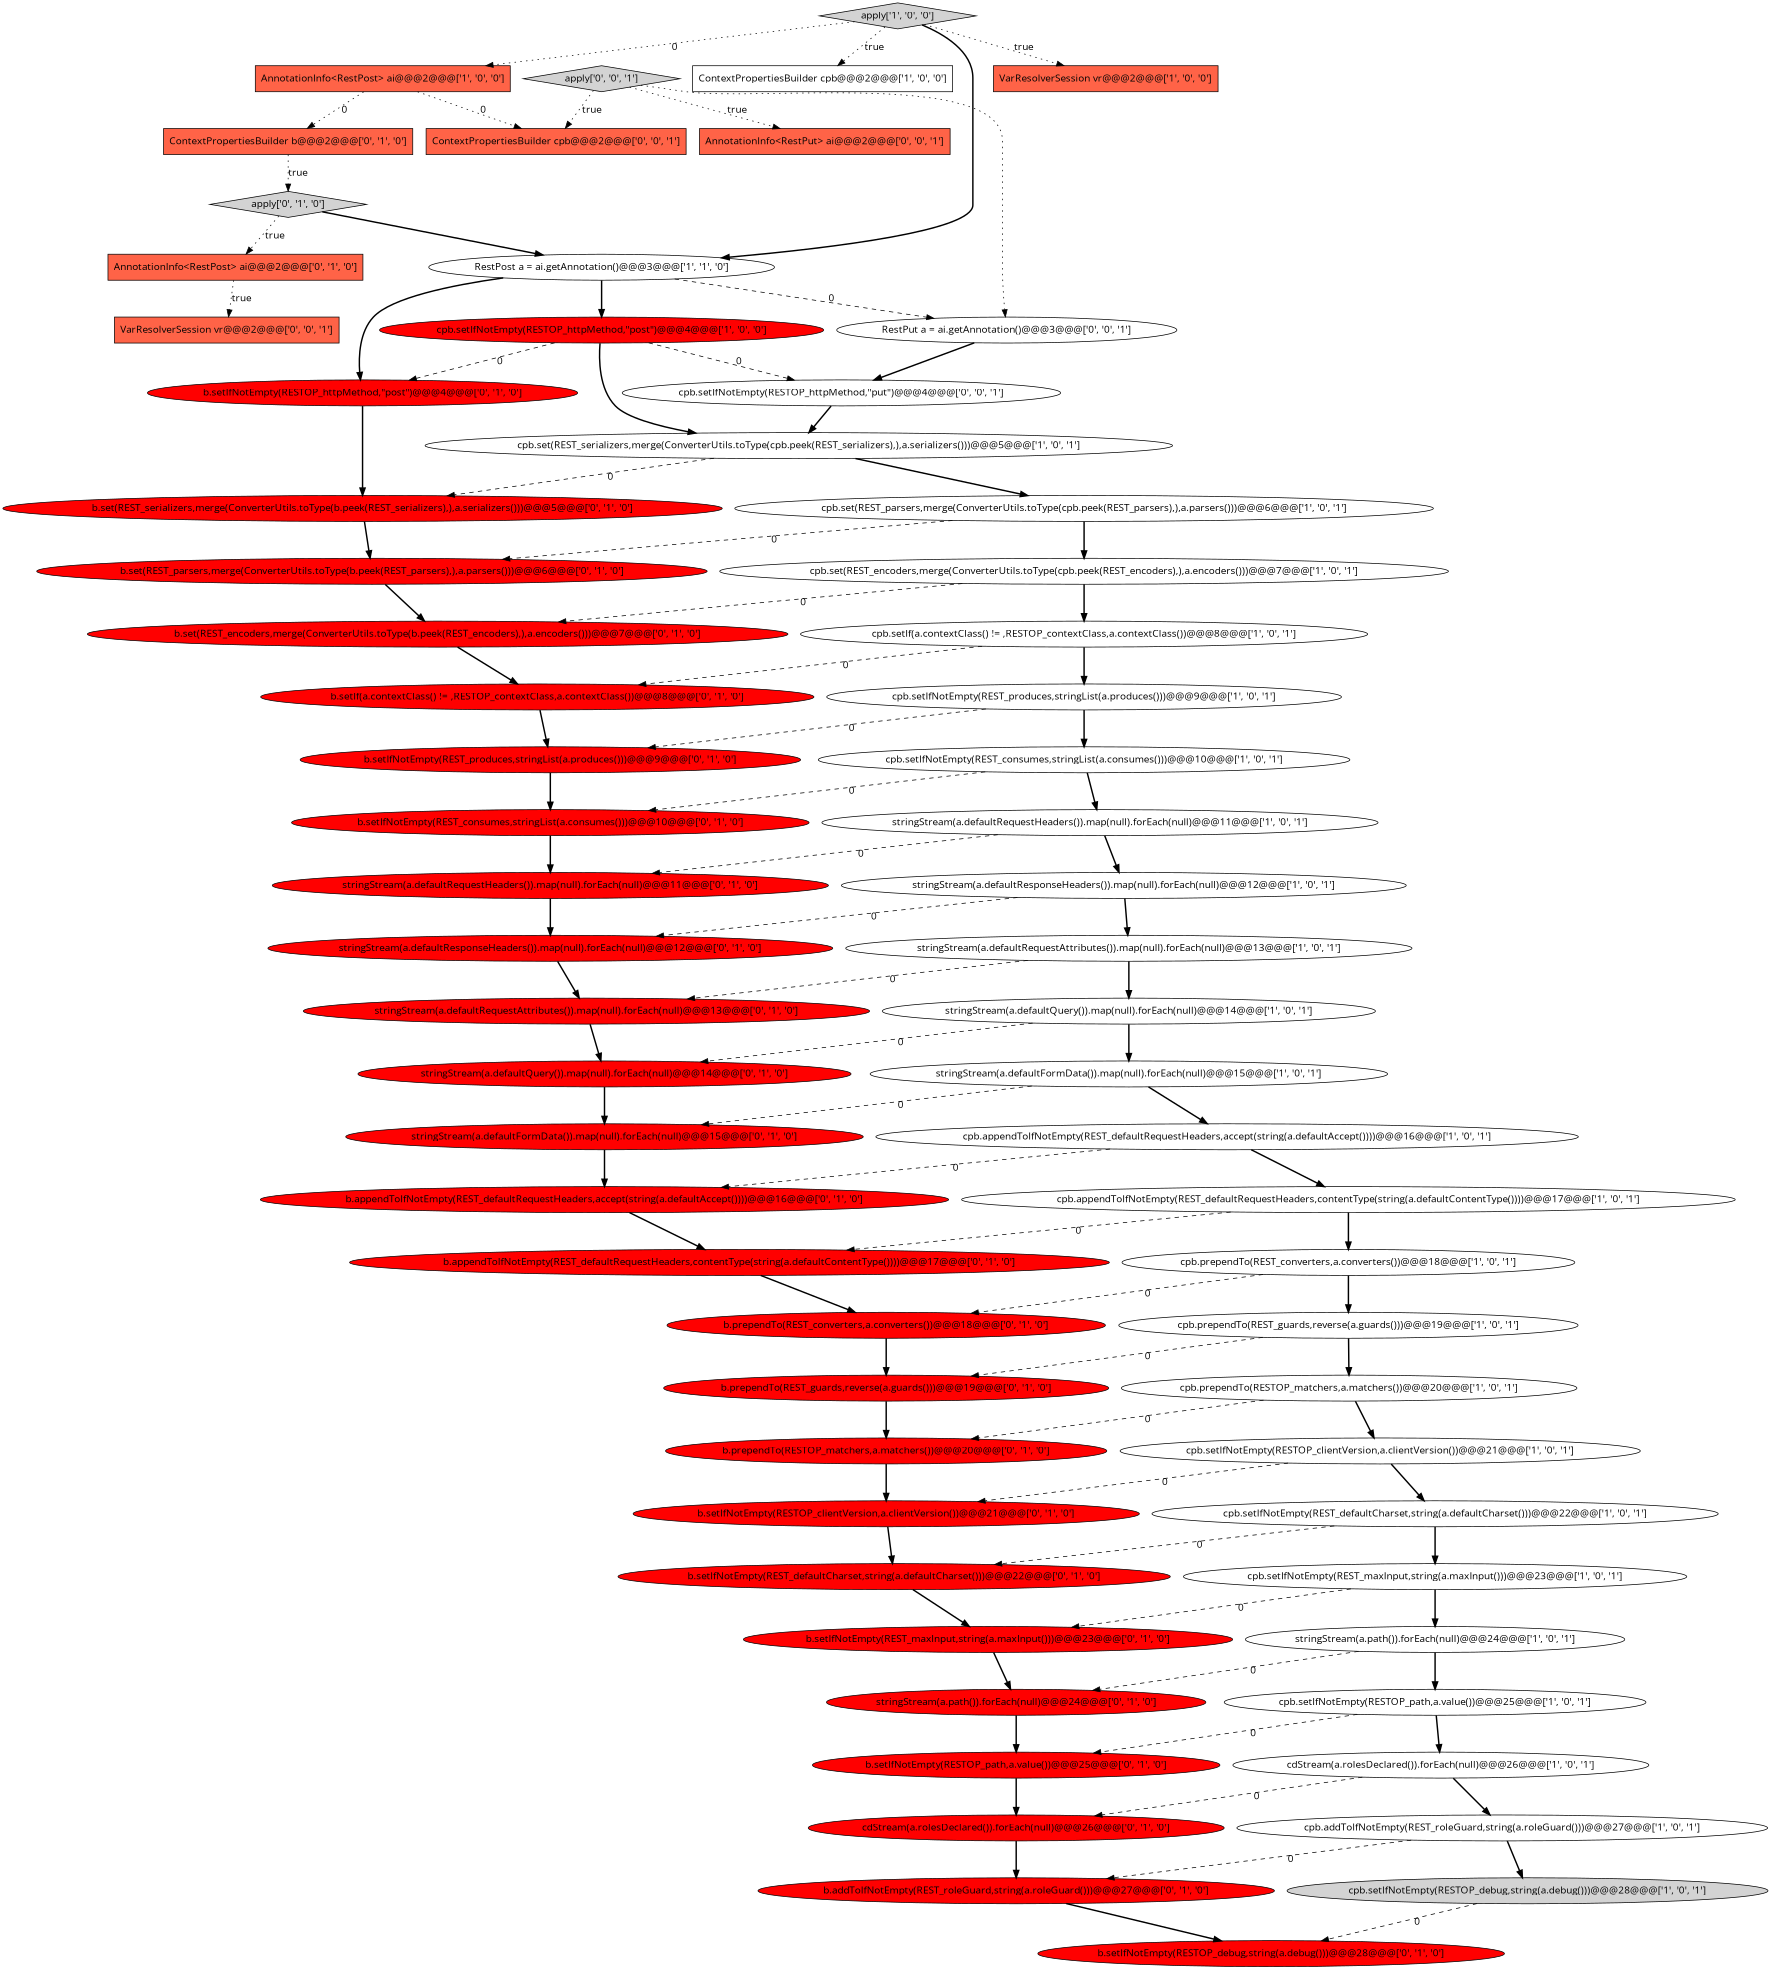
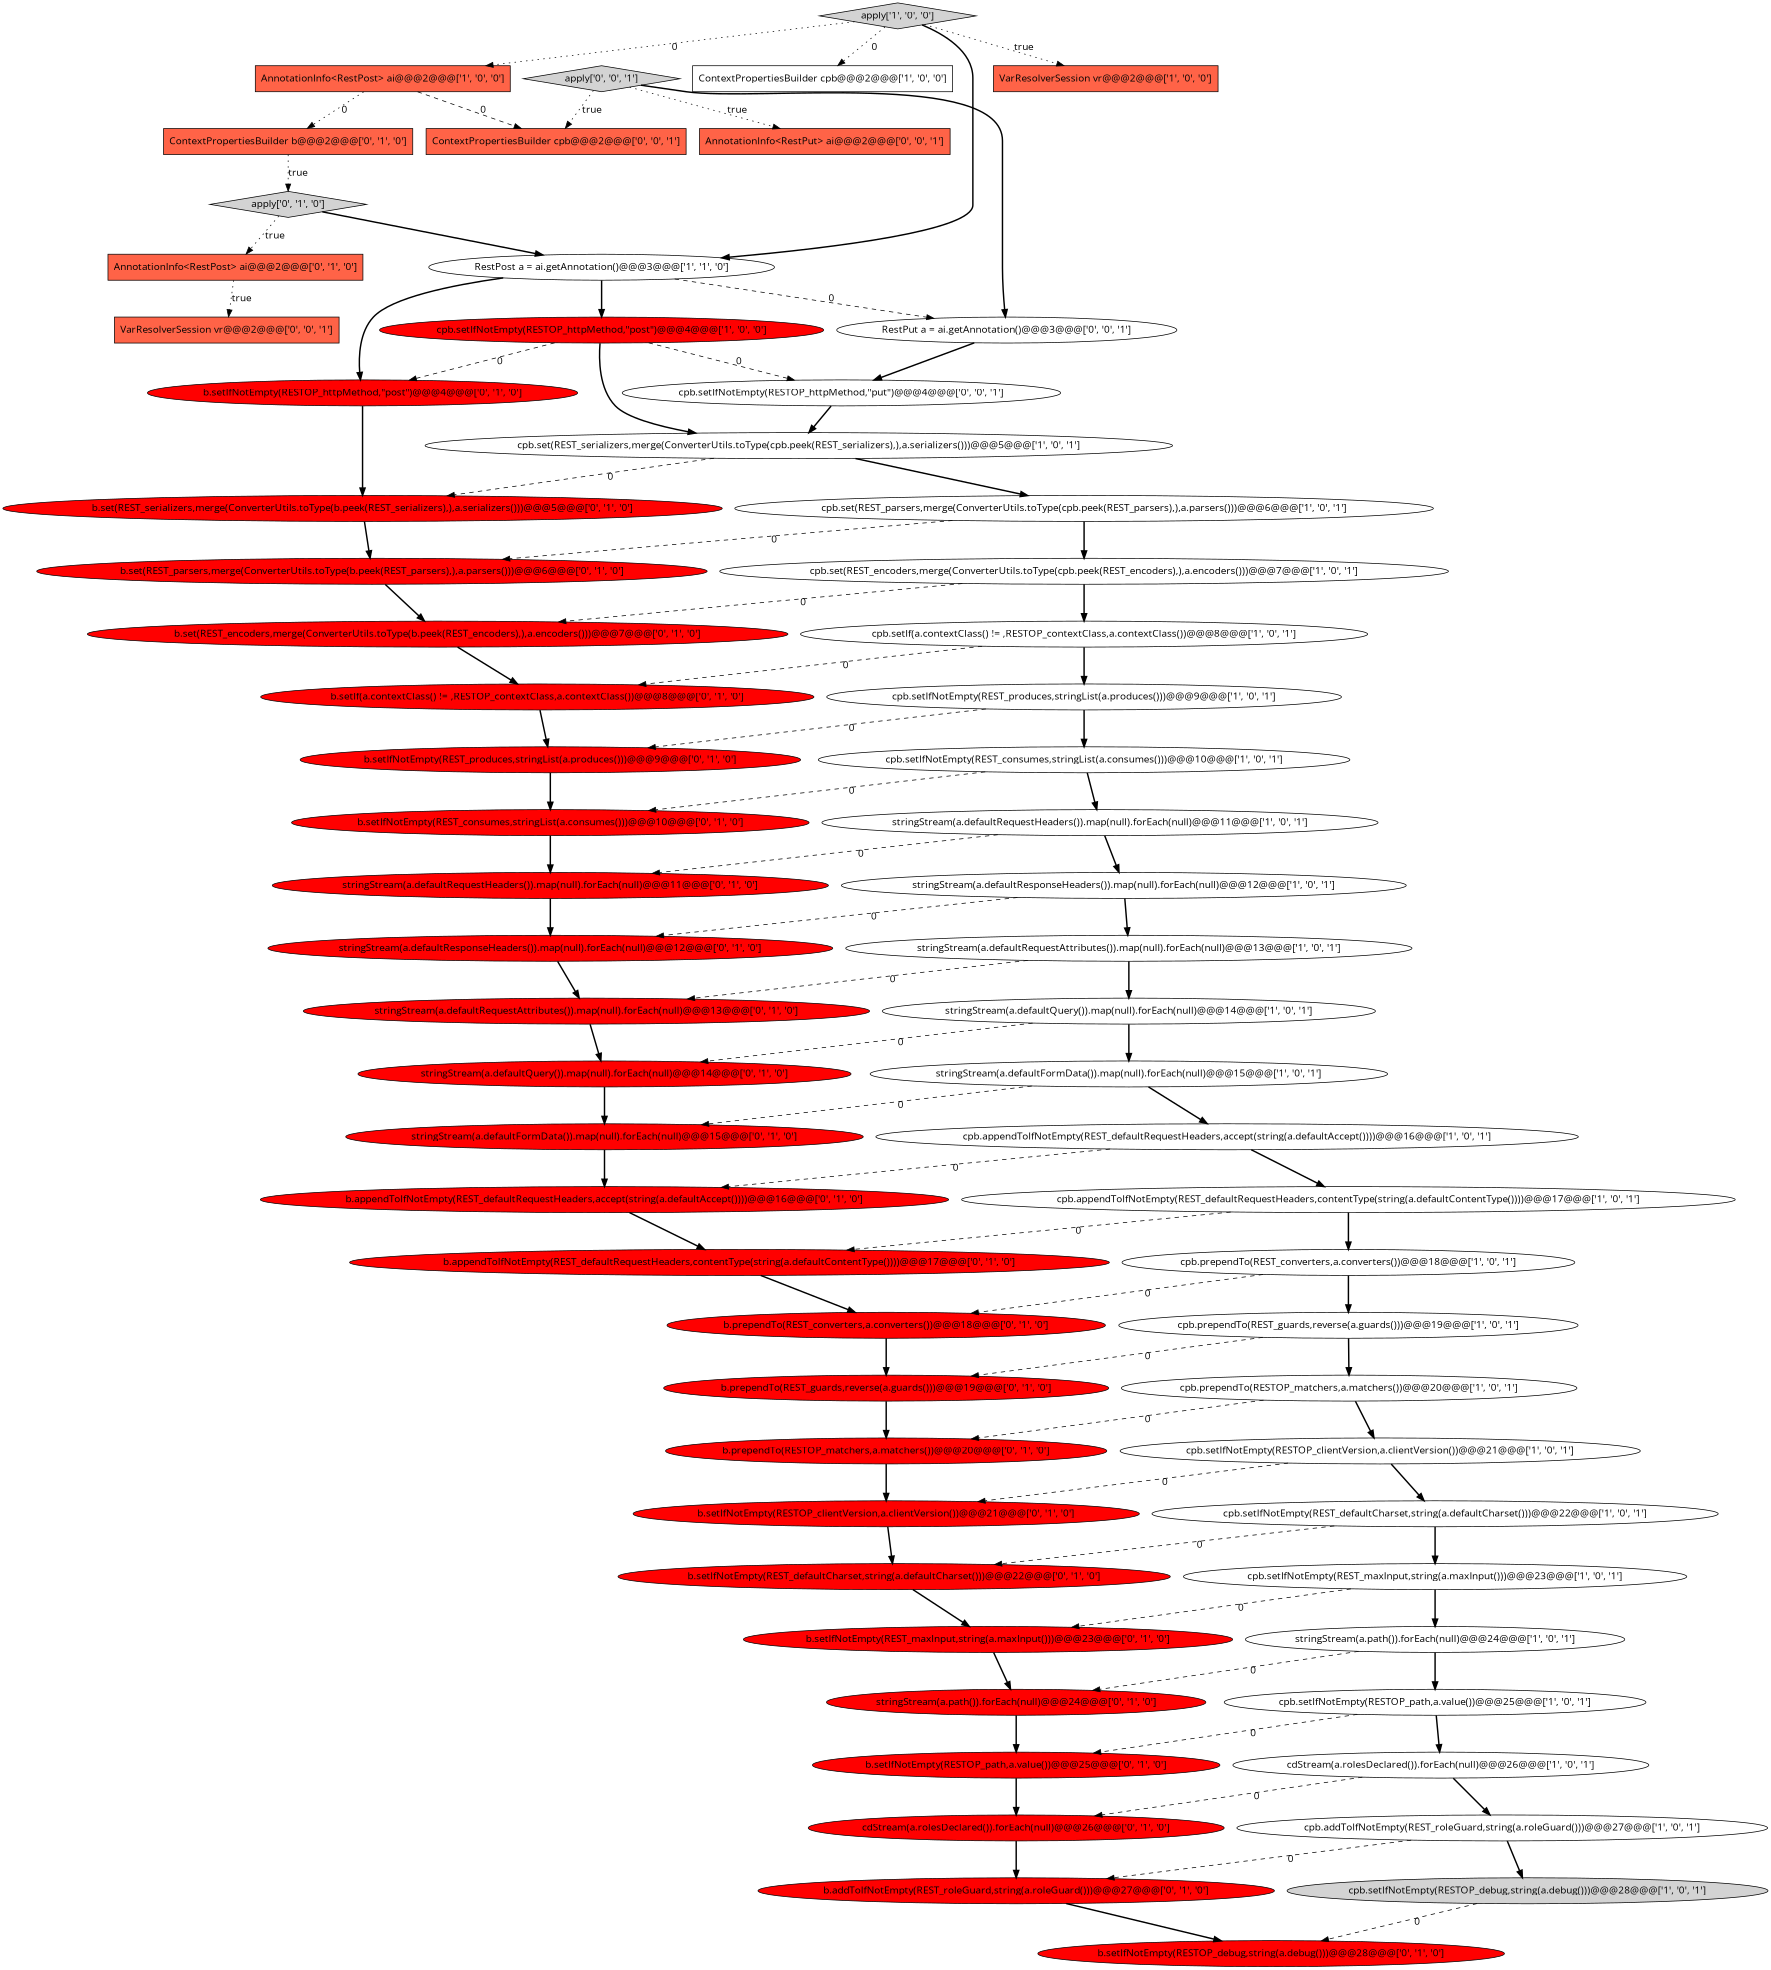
edge "apply['1', '0', '0']" -> "ContextPropertiesBuilder cpb@@@2@@@['1', '0', '0']": label "true" -> "0"
edge "apply['0', '0', '1']" -> "RestPut a = ai.getAnnotation()@@@3@@@['0', '0', '1']": style dotted -> bold
edge "AnnotationInfo<RestPost> ai@@@2@@@['1', '0', '0']" -> "ContextPropertiesBuilder cpb@@@2@@@['0', '0', '1']": style dotted -> dashed
